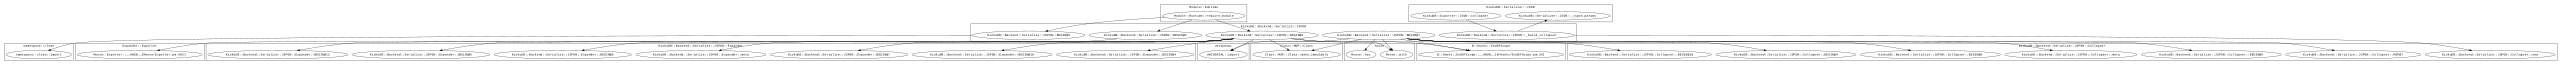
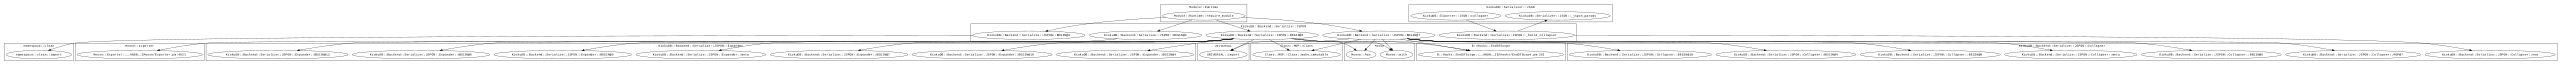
edge "Module::Runtime::require_module" -> "KiokuDB::Backend::Serialize::JSPON::BEGIN@7": added
edge "KiokuDB::Backend::Serialize::JSPON::BEGIN@6" -> "Moose::has": added
cluster "Expander::Exporter": label "Expander::Exporter" -> "Moose::Exporter"
